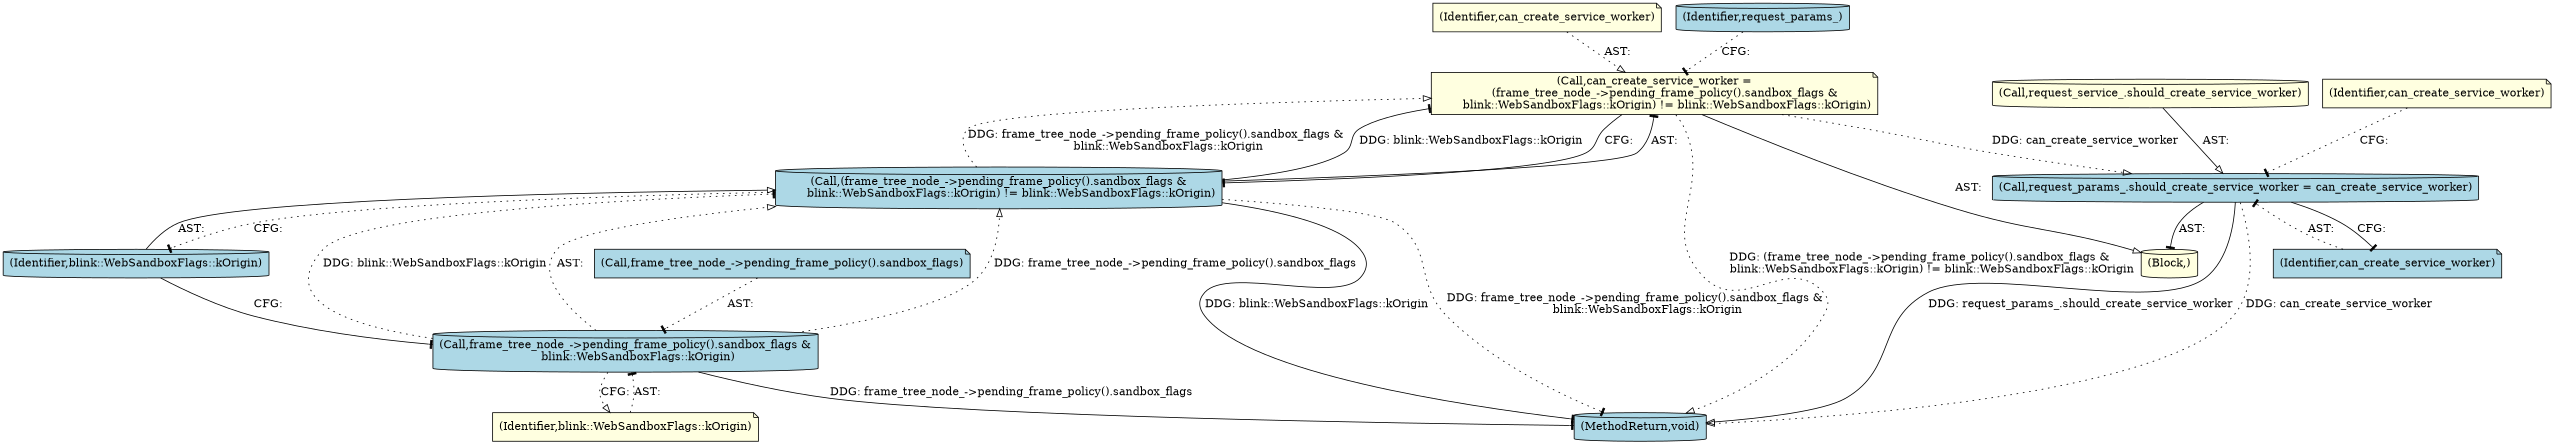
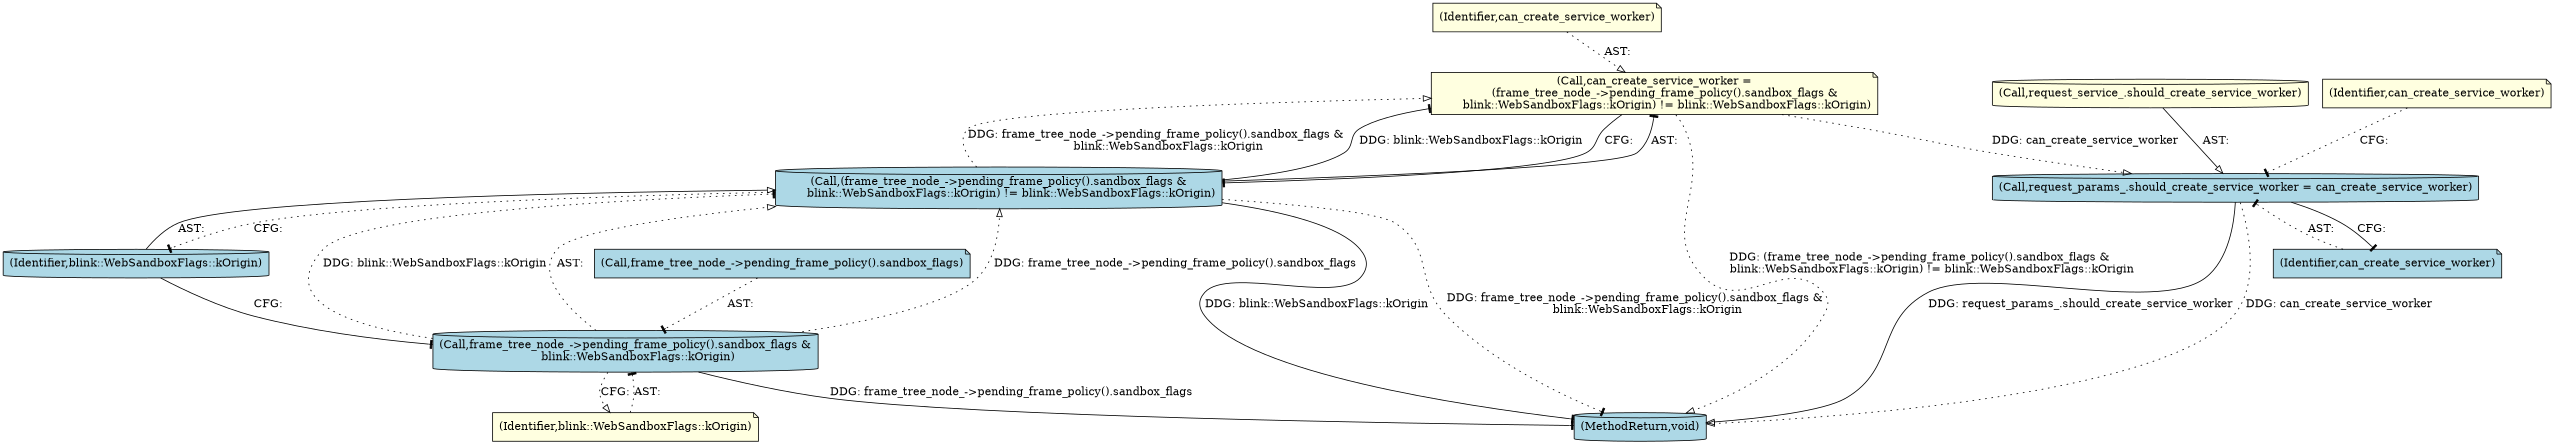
node "(Identifier,request_params_)": removed
node "(Block,)": removed
